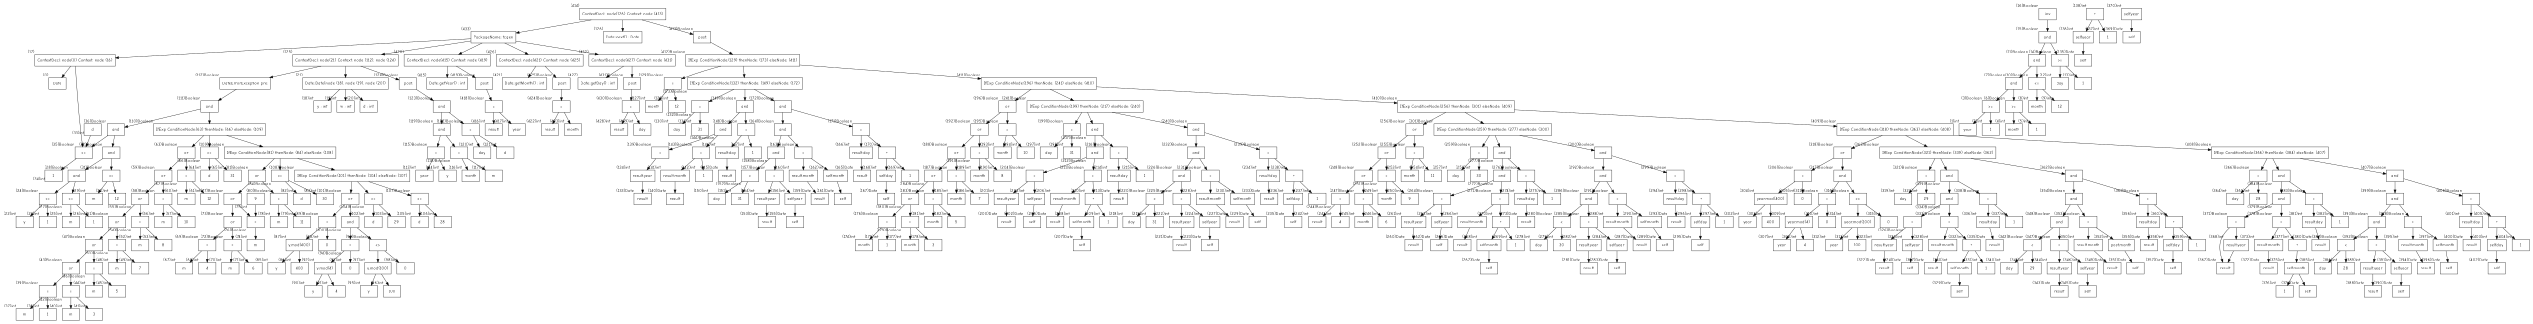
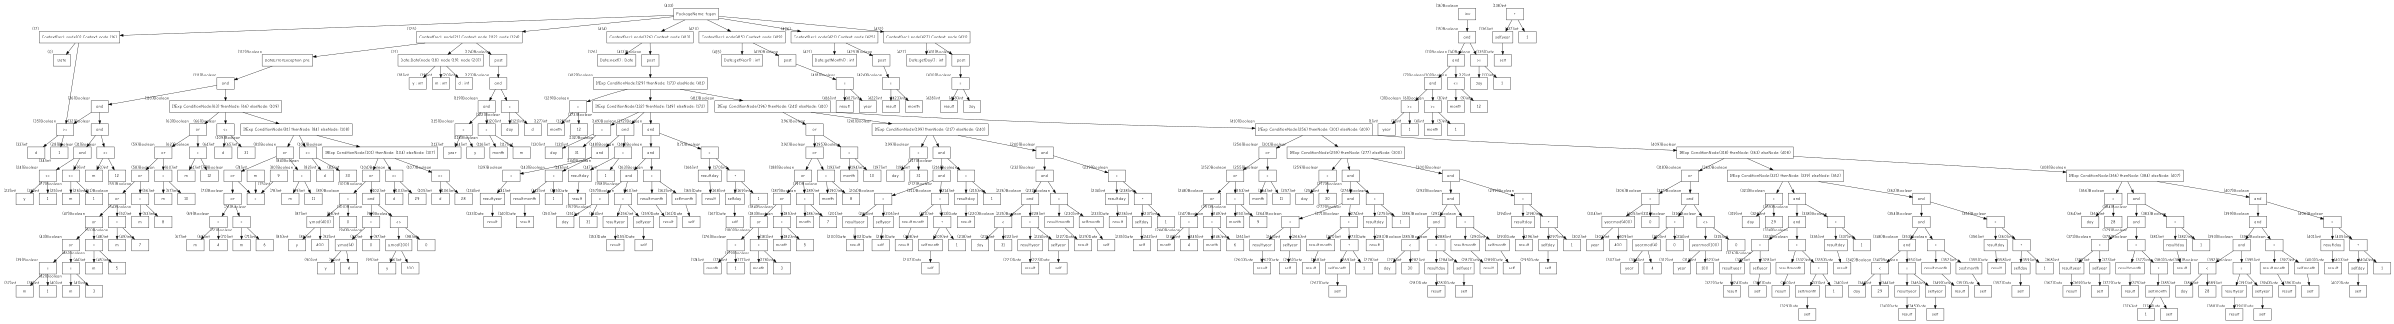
edge "ContextDecl: node(126) Context: node (413) (414)" -> "PackageName: tcgen (433)": reversed
edge "d (33)int" -> ">= (35)Boolean": reversed
node "result (242)int": label "result (242)int" -> "month (242)int"
edge "= (76)Boolean" -> "m (74)int": reversed
edge "= (371)Boolean" -> "result (367)Date": now "= (371)Boolean" -> "self.year (370)int"
node "result.year (282)int": label "result.year (282)int" -> "result.day (282)int"
